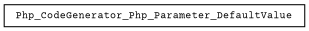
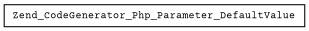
node "Php_CodeGenerator_Php_Parameter_DefaultValue": label "Php_CodeGenerator_Php_Parameter_DefaultValue" -> "Zend_CodeGenerator_Php_Parameter_DefaultValue"
